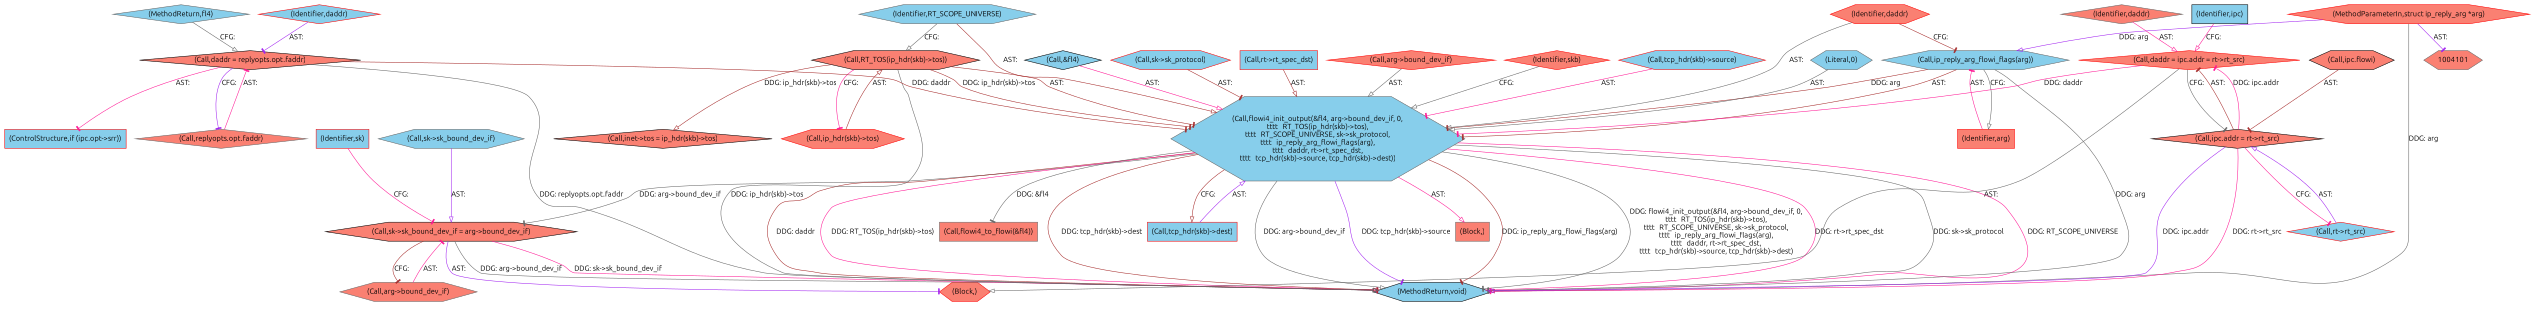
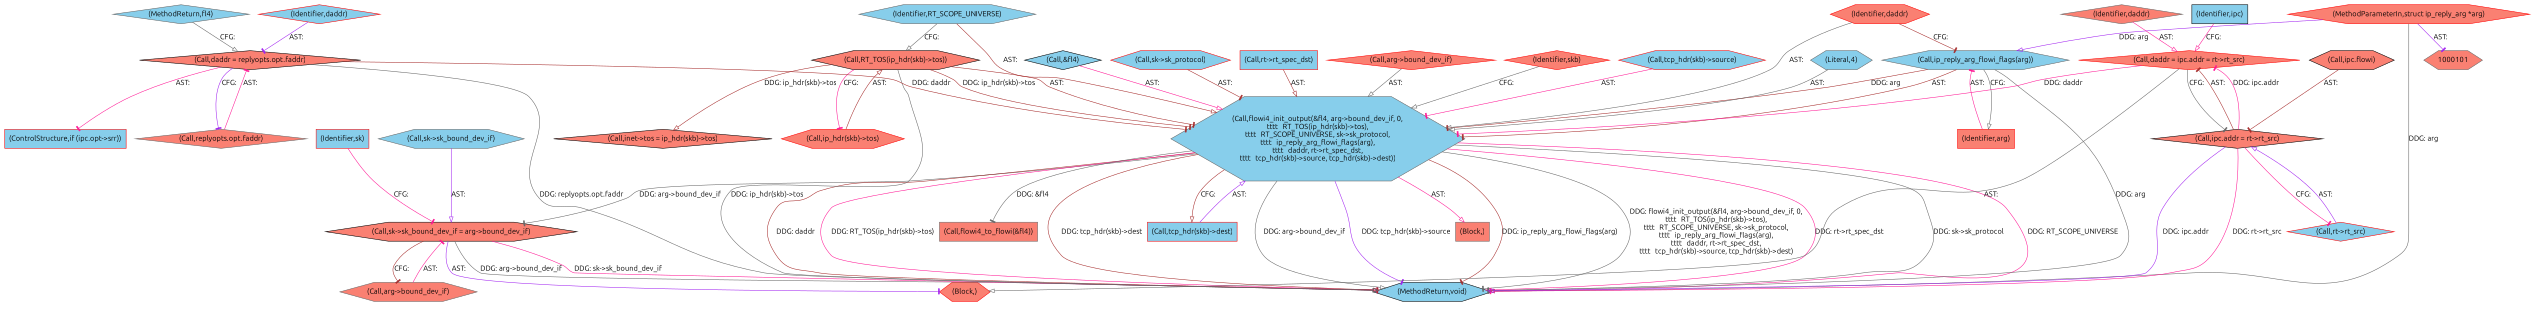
node "(Literal,0)": label "(Literal,0)" -> "(Literal,4)"
node "1004101": label "1004101" -> "1000101"
